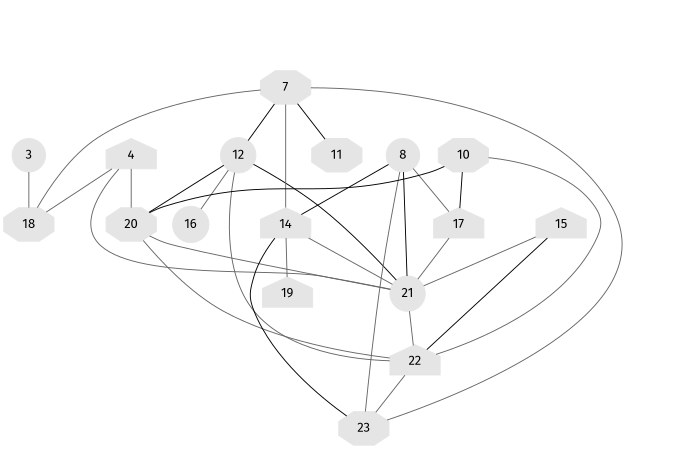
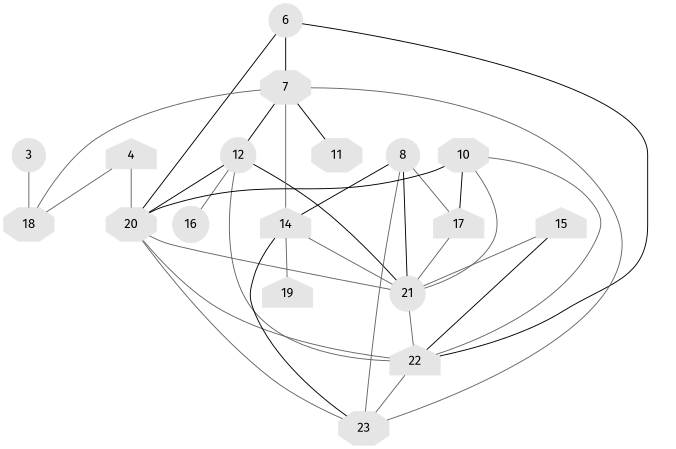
node "6": added
edge "4" -- "21": now "10" -- "21"
edge "20" -- "23": added
